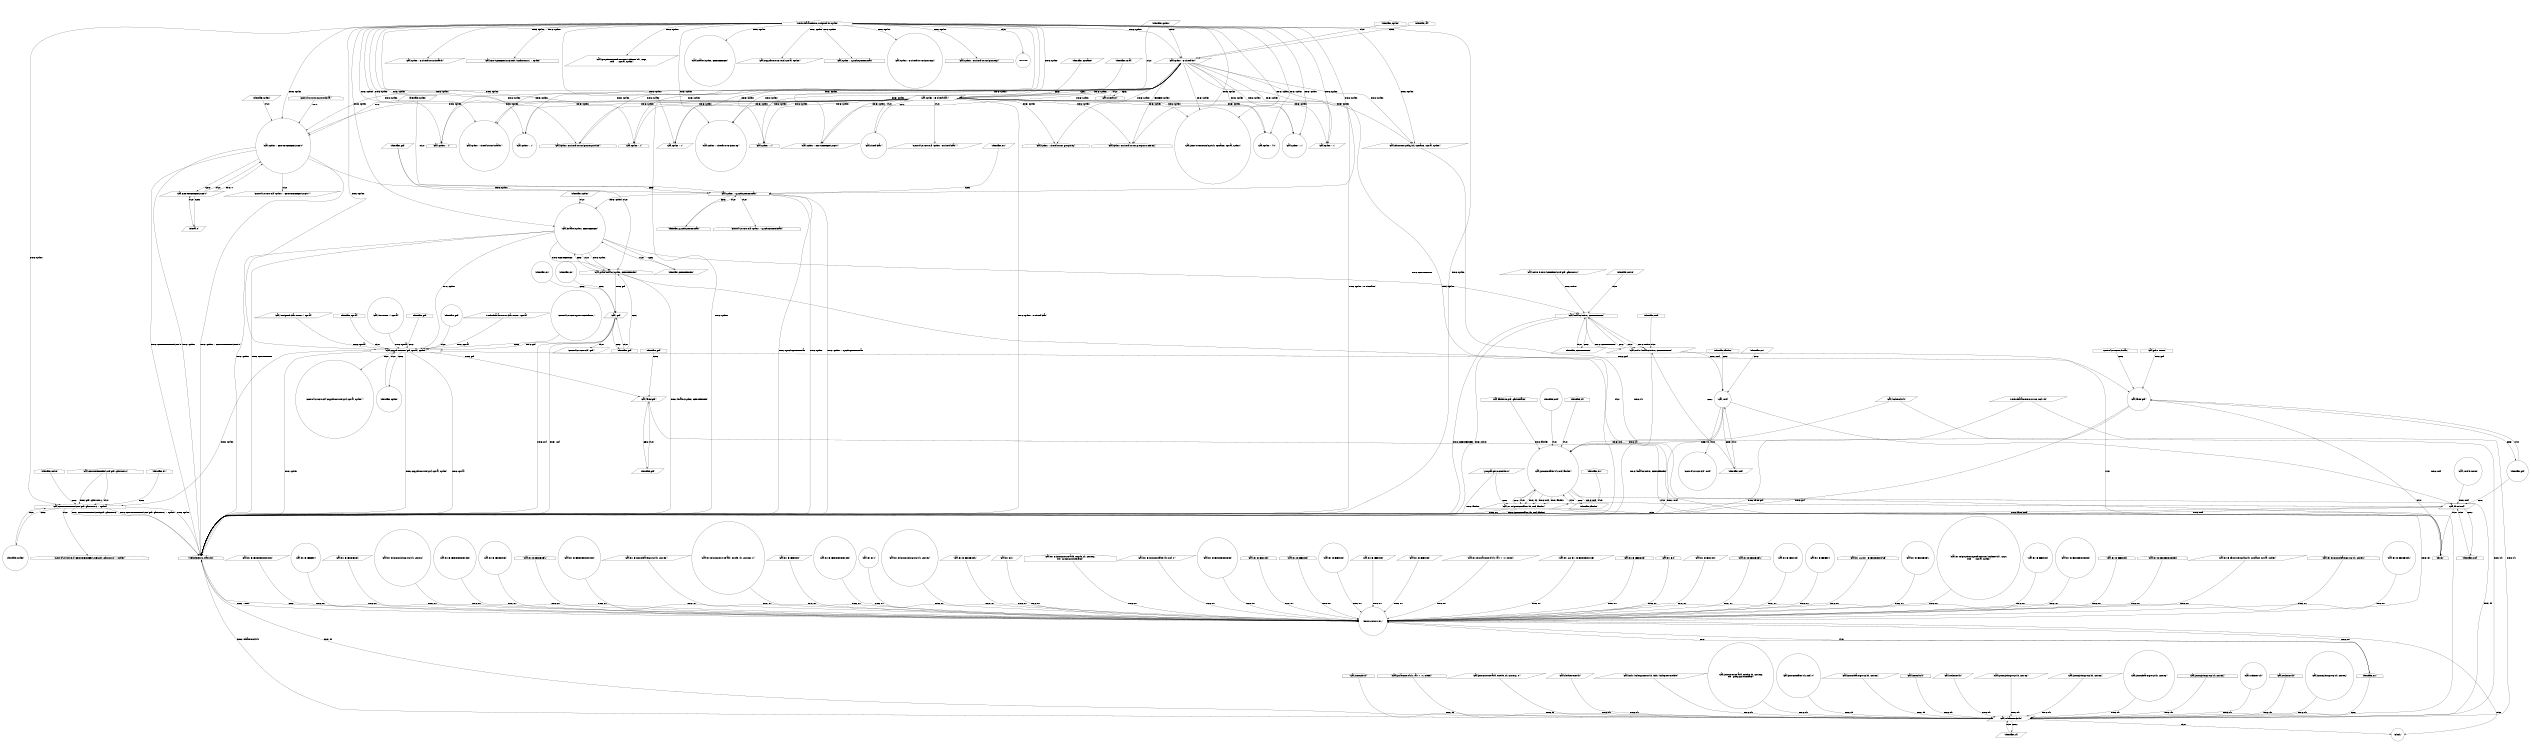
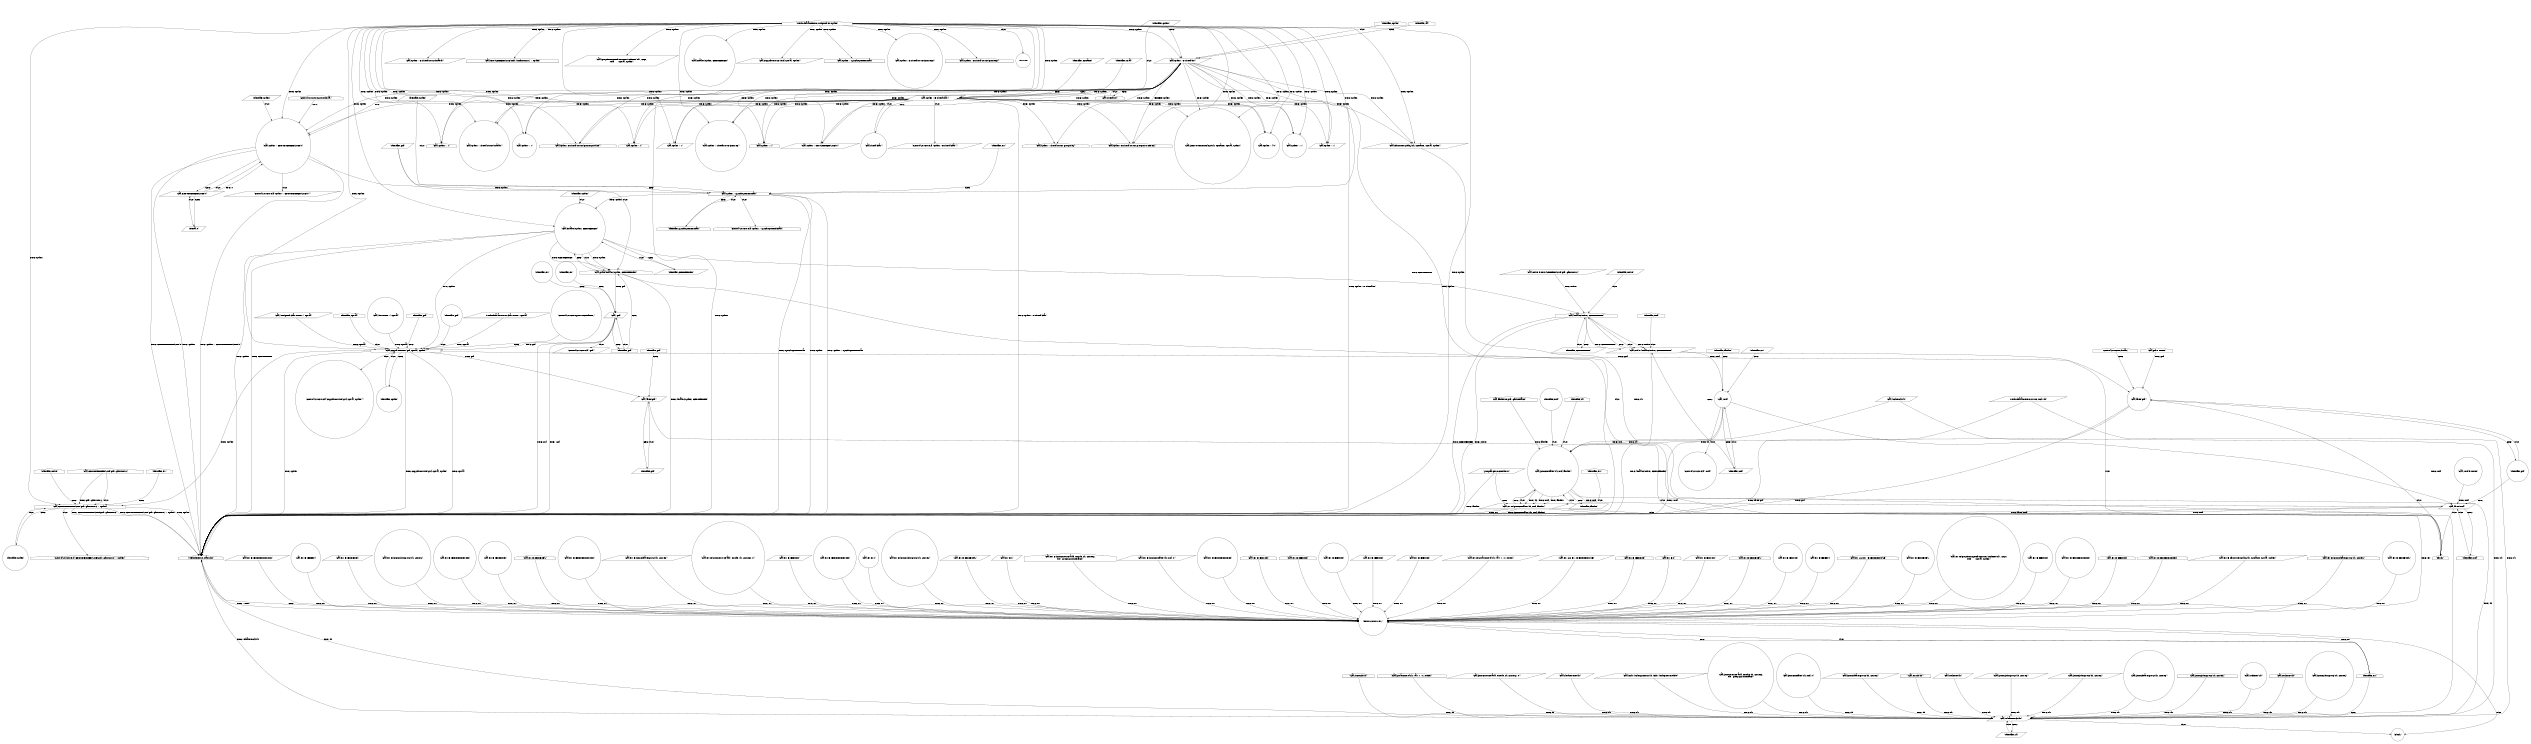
edge "(MethodParameterIn,struct sock *sk)" -> "(Call,ip_mc_msfilter(sk, msf, ifindex))": label "CFG: sk" -> "DDG: sk"
node "(Call,inet_sk(sk))": label "(Call,inet_sk(sk))" -> "(Call,err_sk(sk))"
